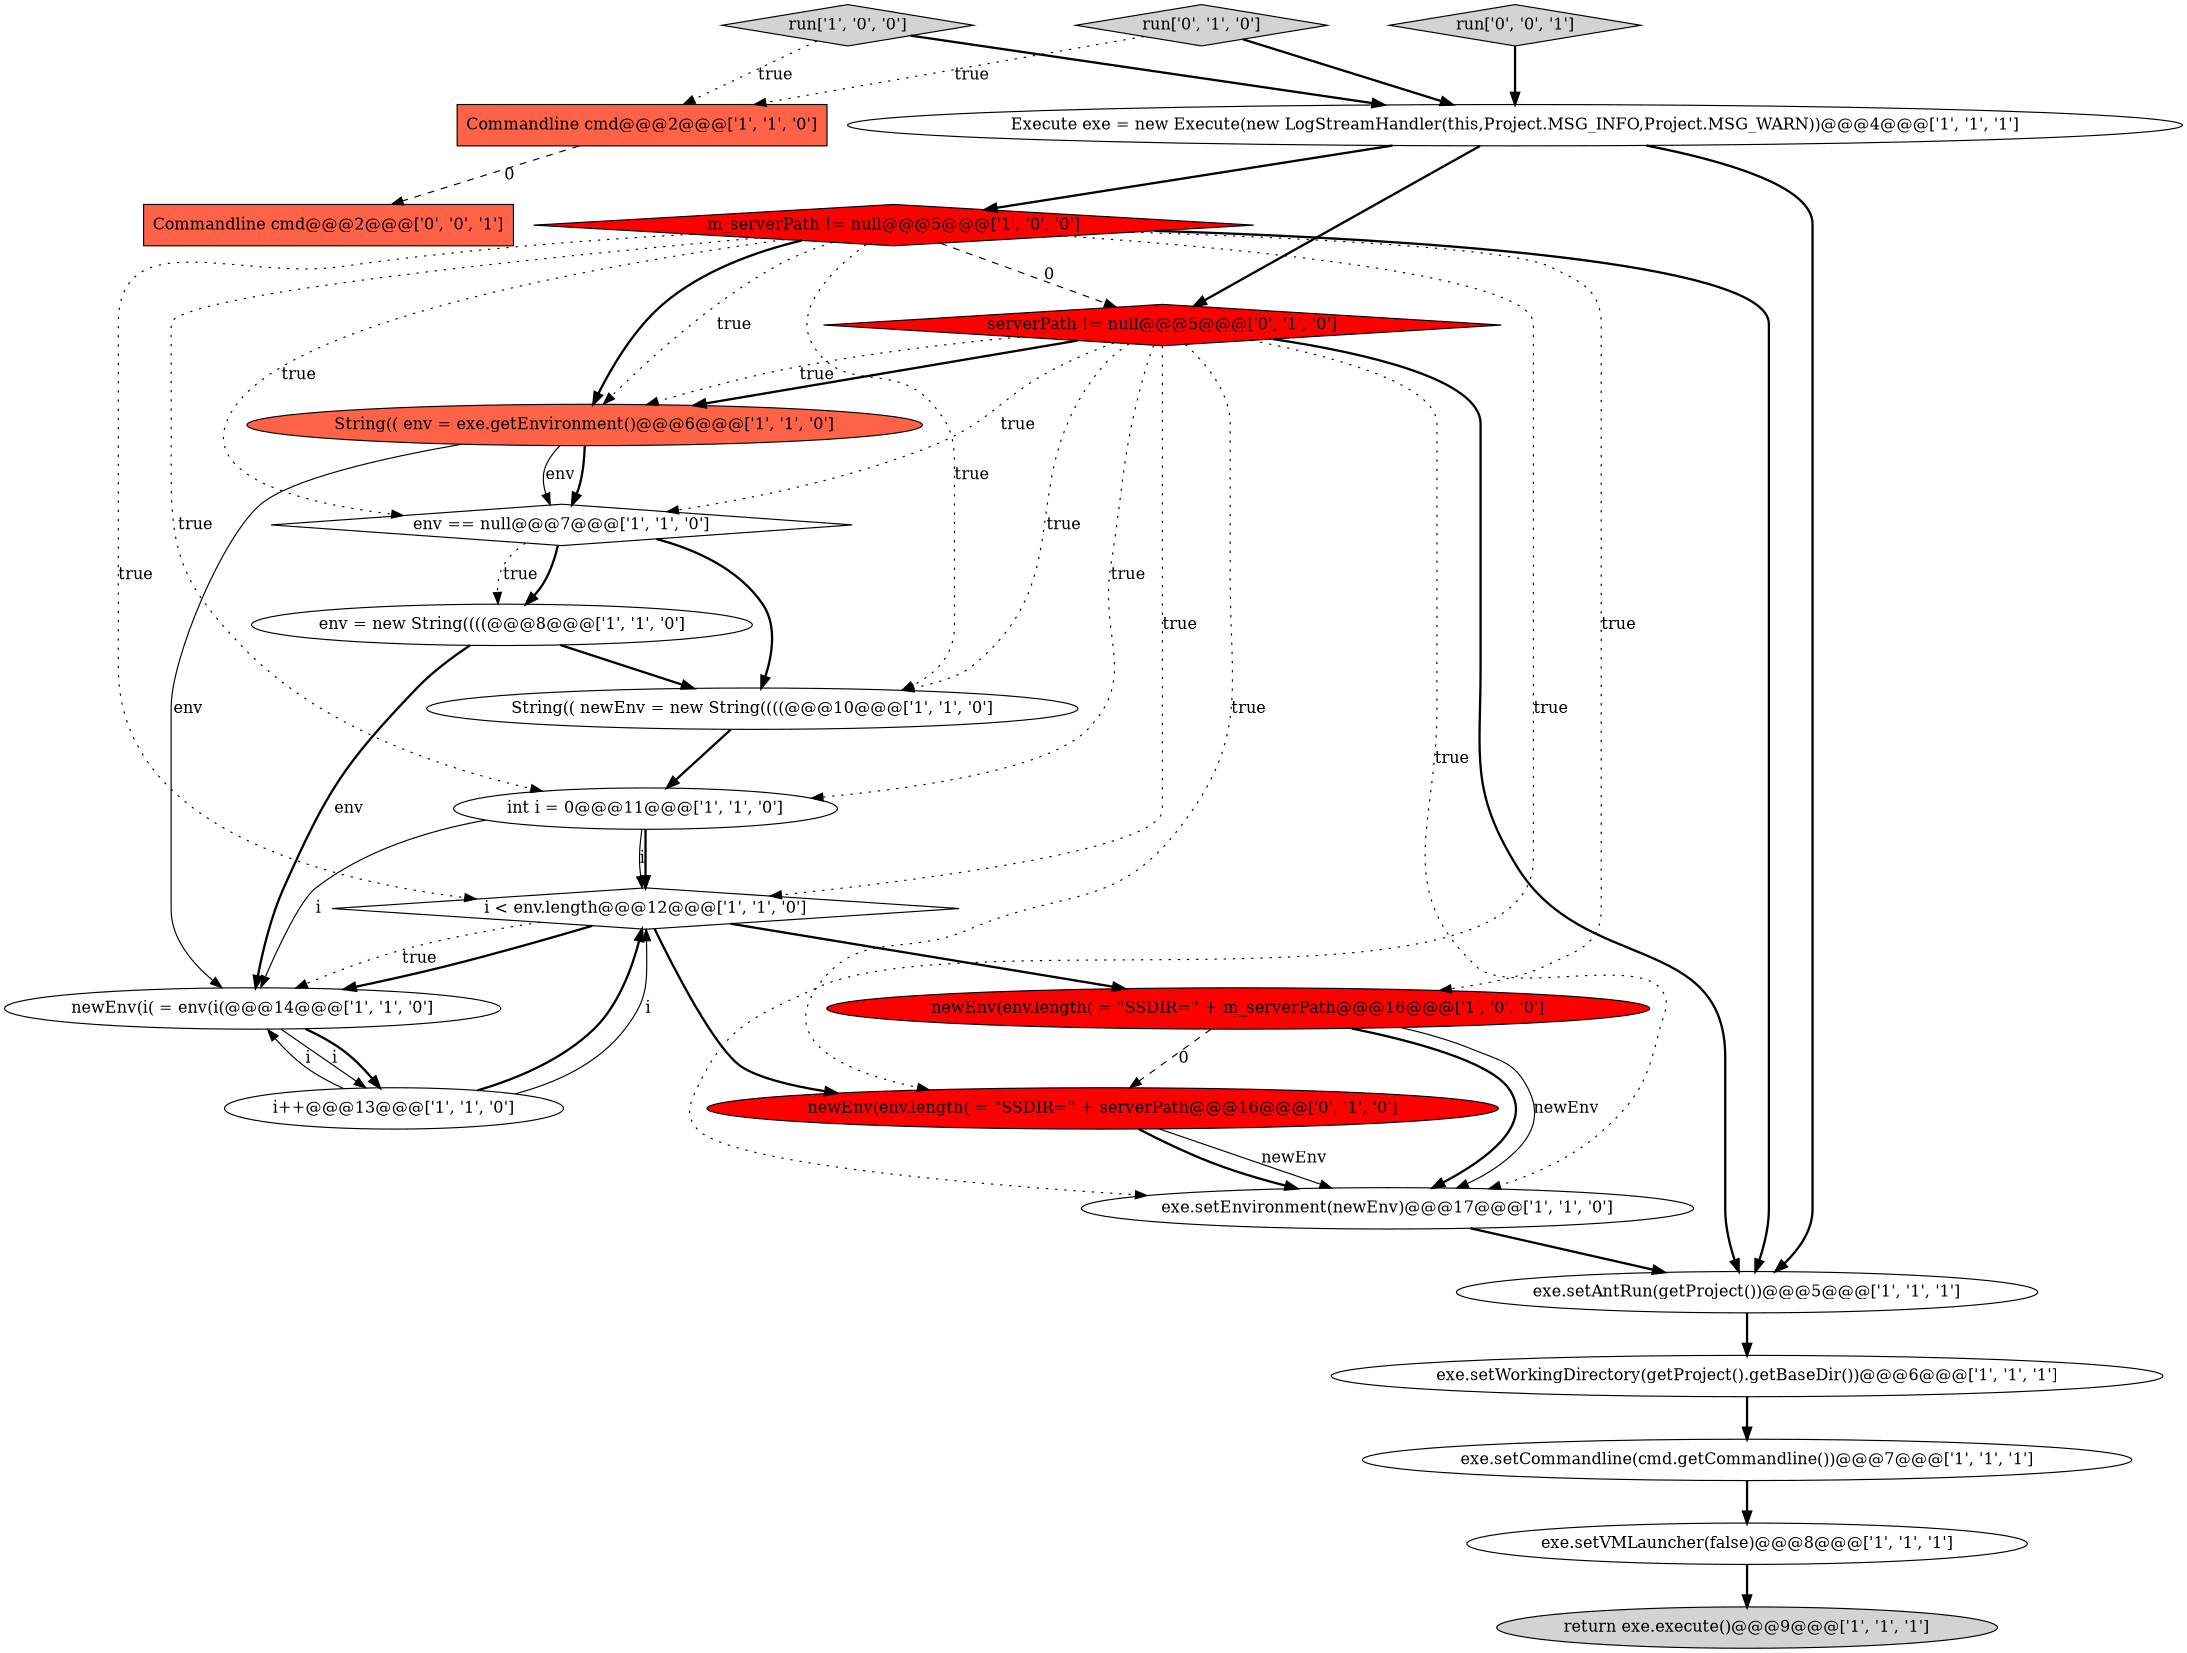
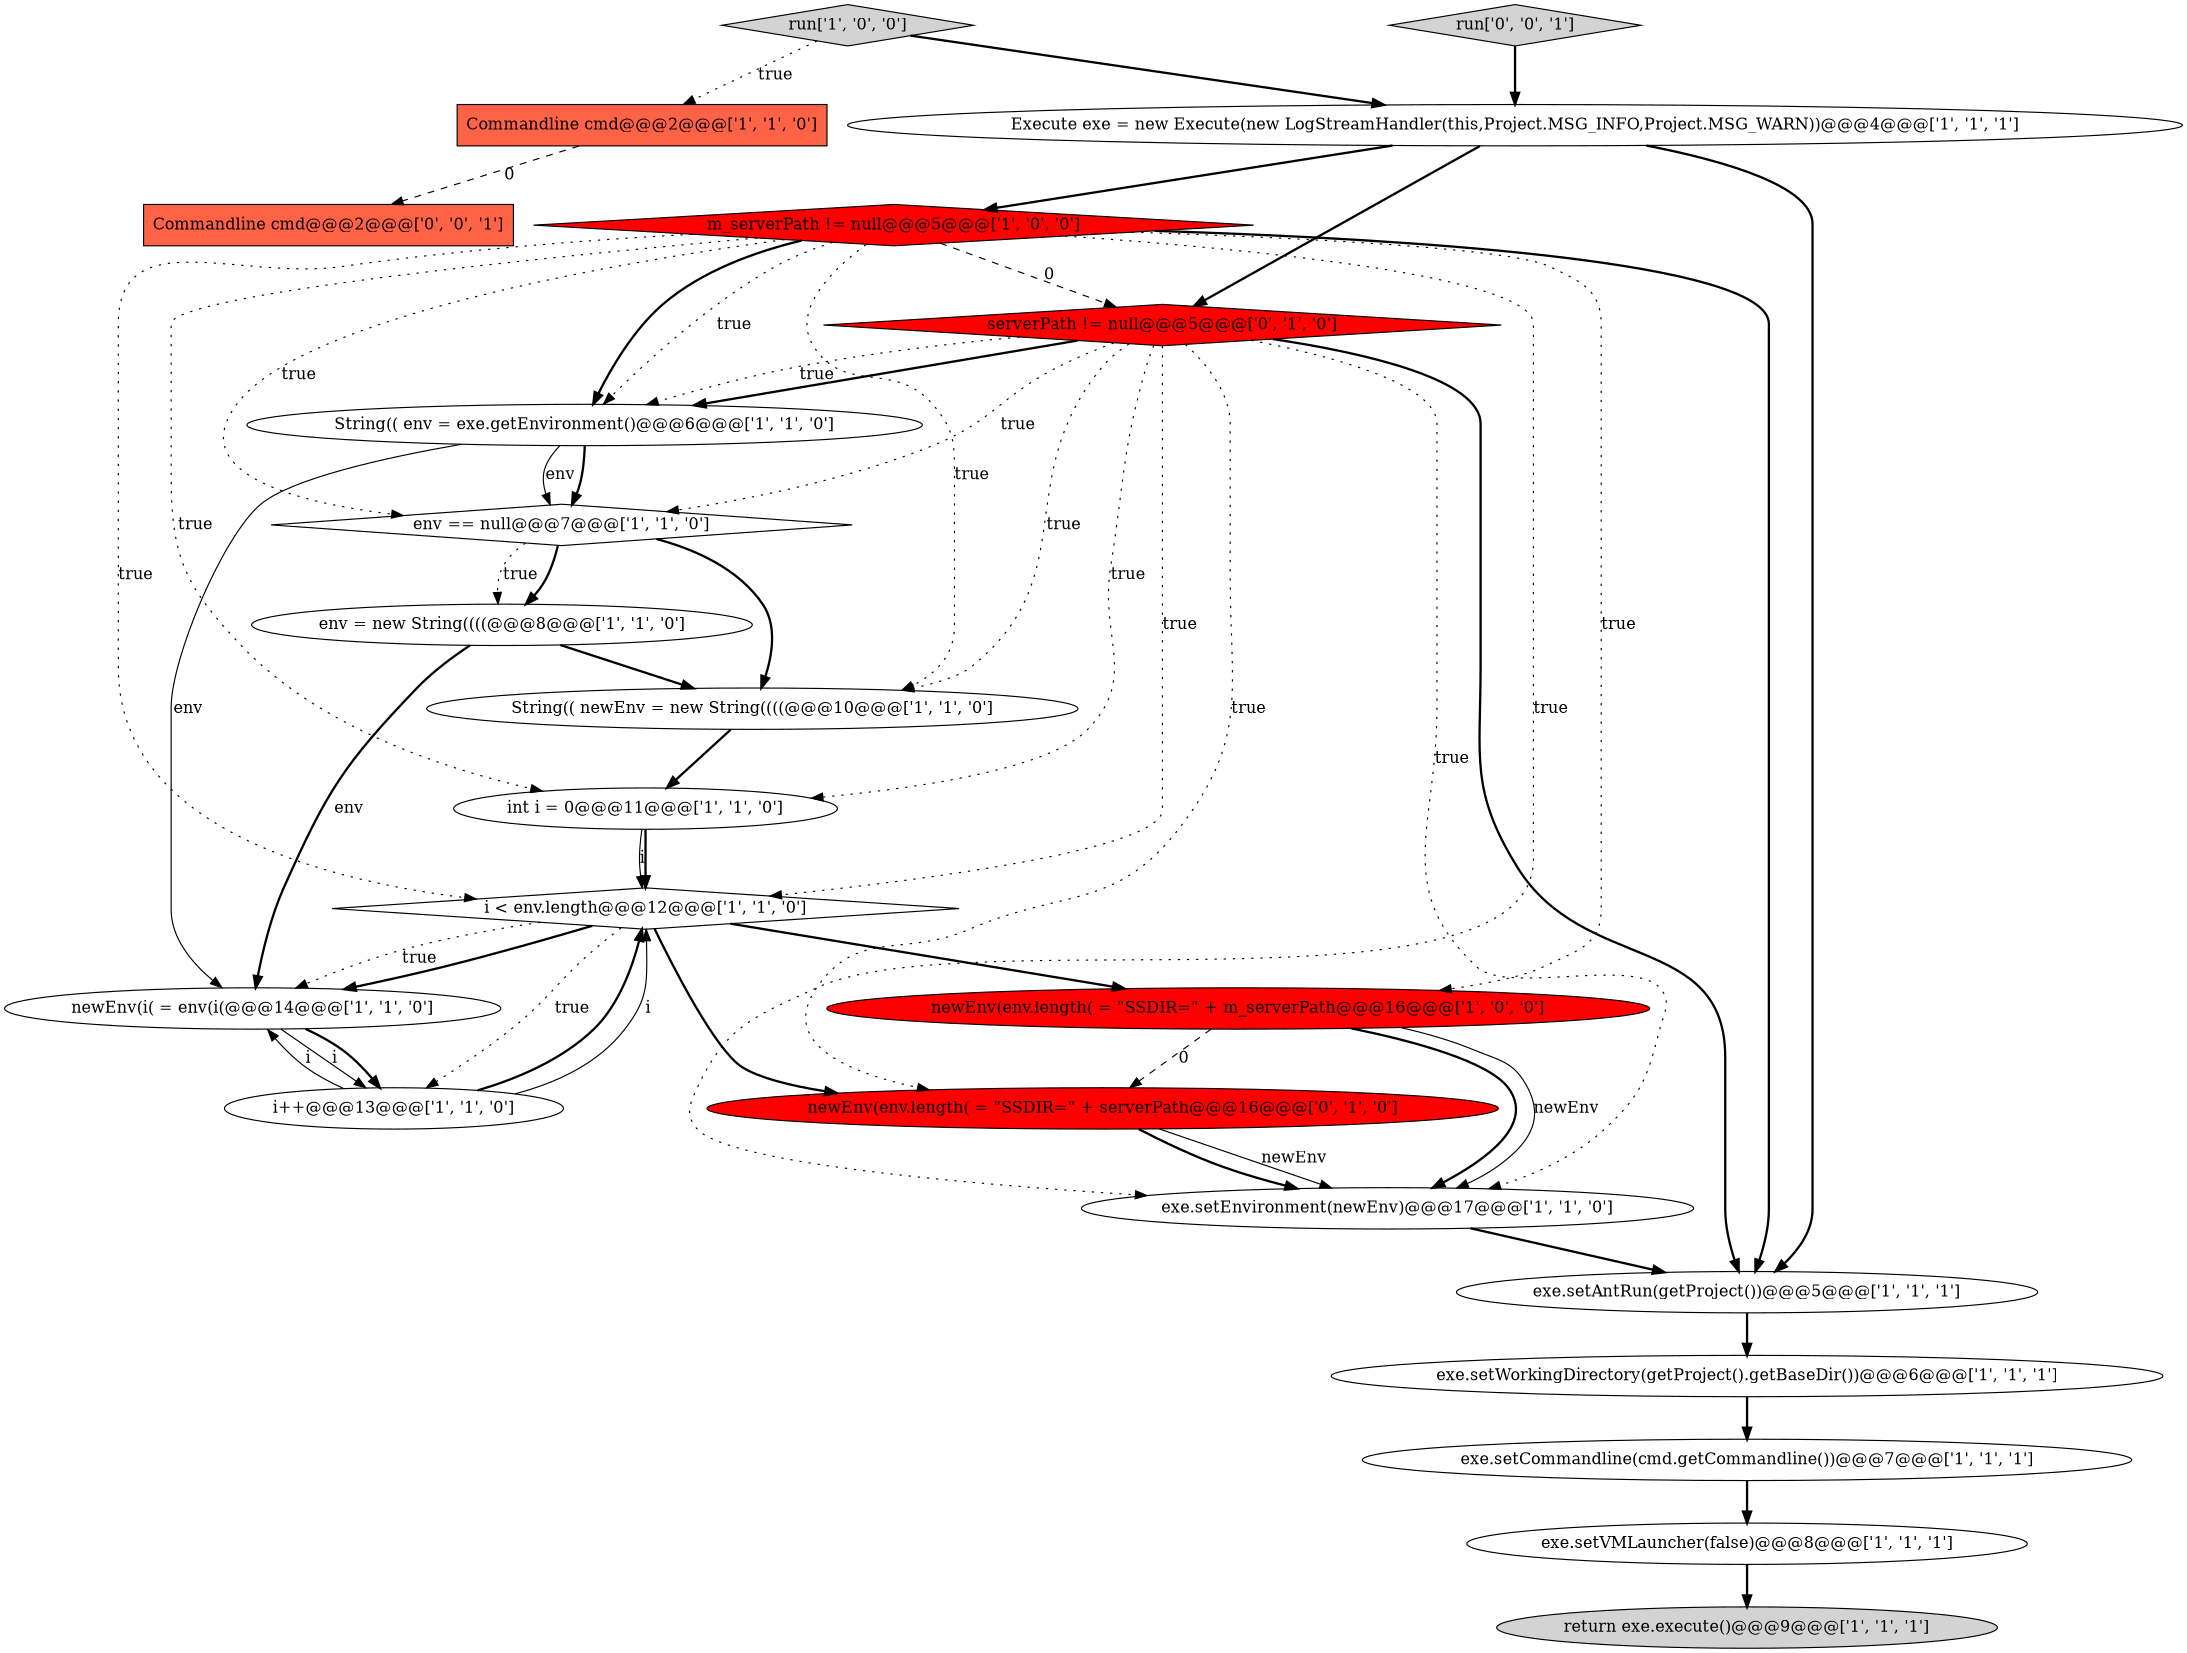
node "run['0', '1', '0']": removed
node "String(( env = exe.getEnvironment()@@@6@@@['1', '1', '0']": fillcolor tomato -> white
edge "int i = 0@@@11@@@['1', '1', '0']" -> "newEnv(i( = env(i(@@@14@@@['1', '1', '0']": removed, label "i"
edge "i < env.length@@@12@@@['1', '1', '0']" -> "i++@@@13@@@['1', '1', '0']": added, label "true"
